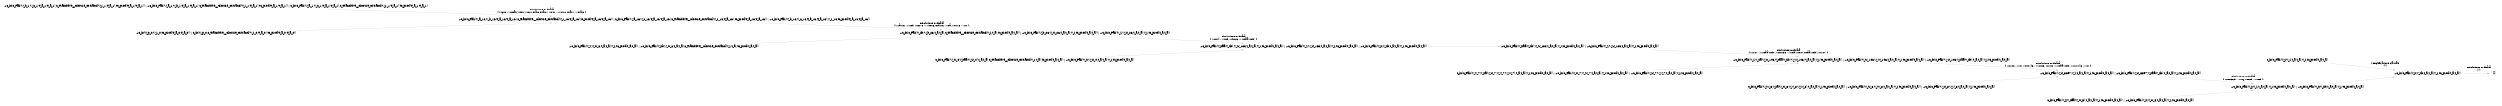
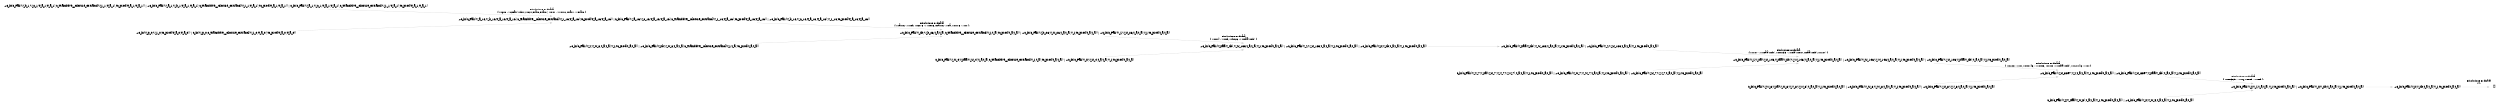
node "c_in(c_Pair(v_y,v_z,t_a,t_a),v_r,tc_prod(t_a,t_a))": removed
